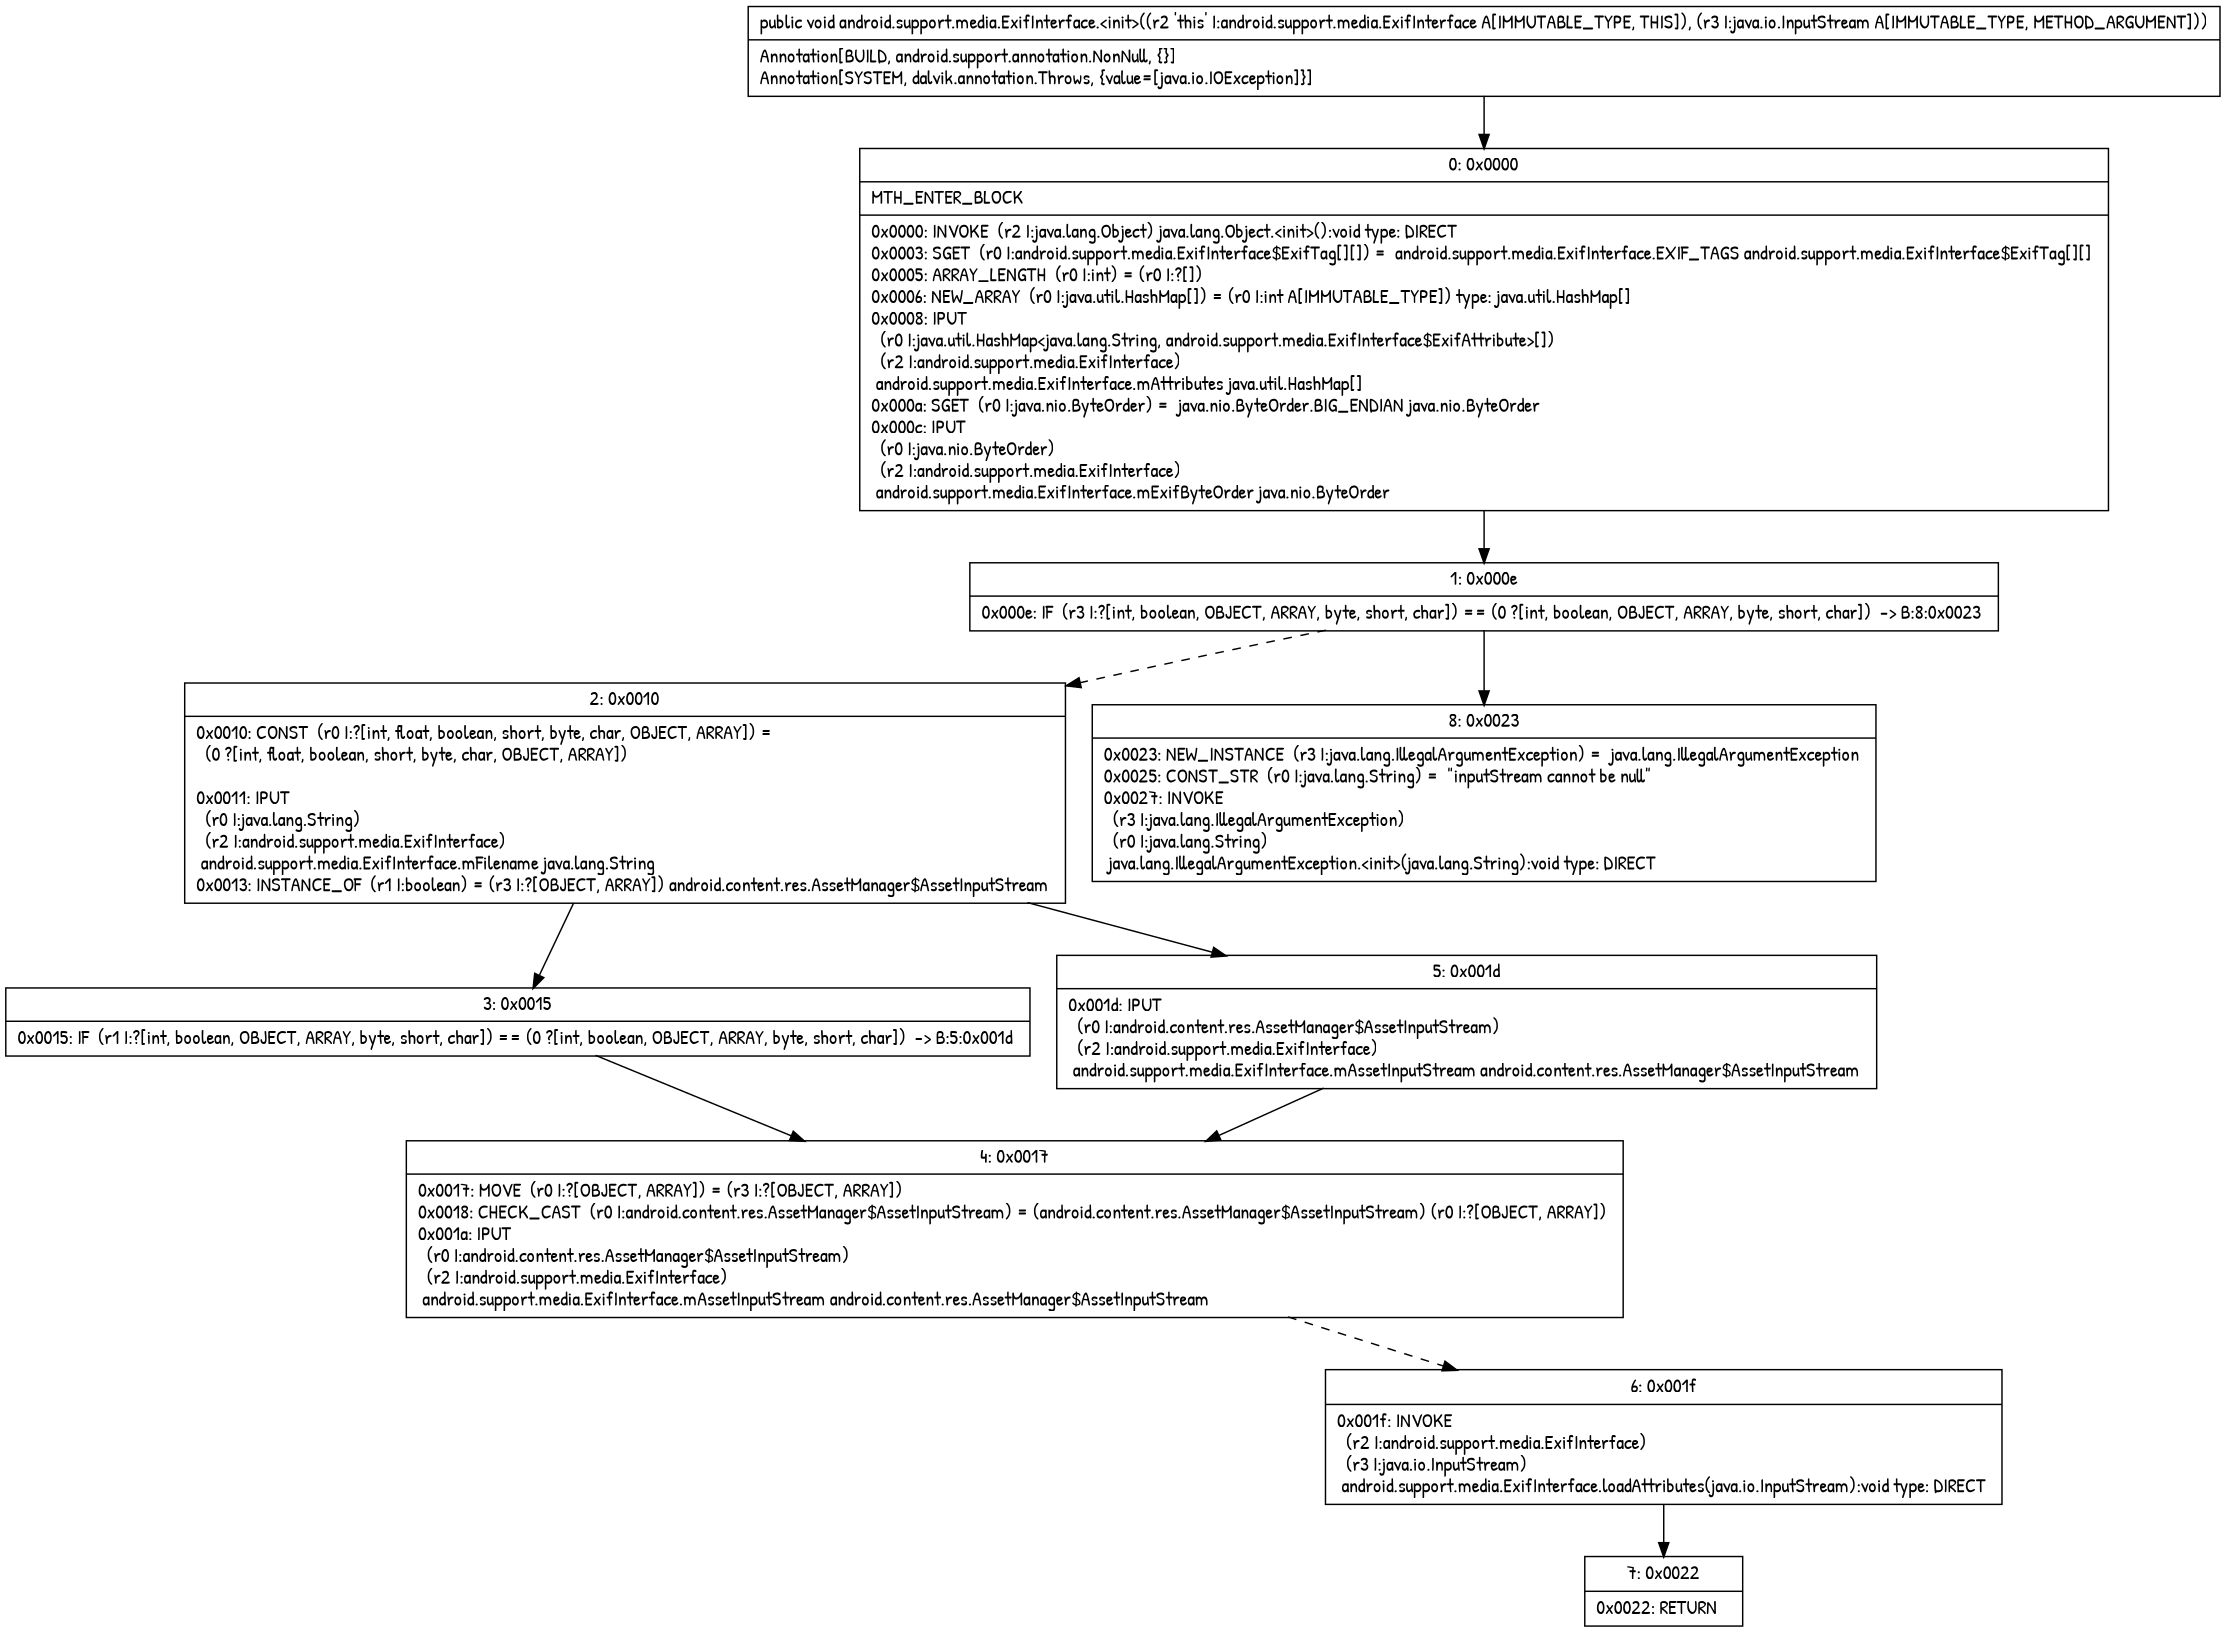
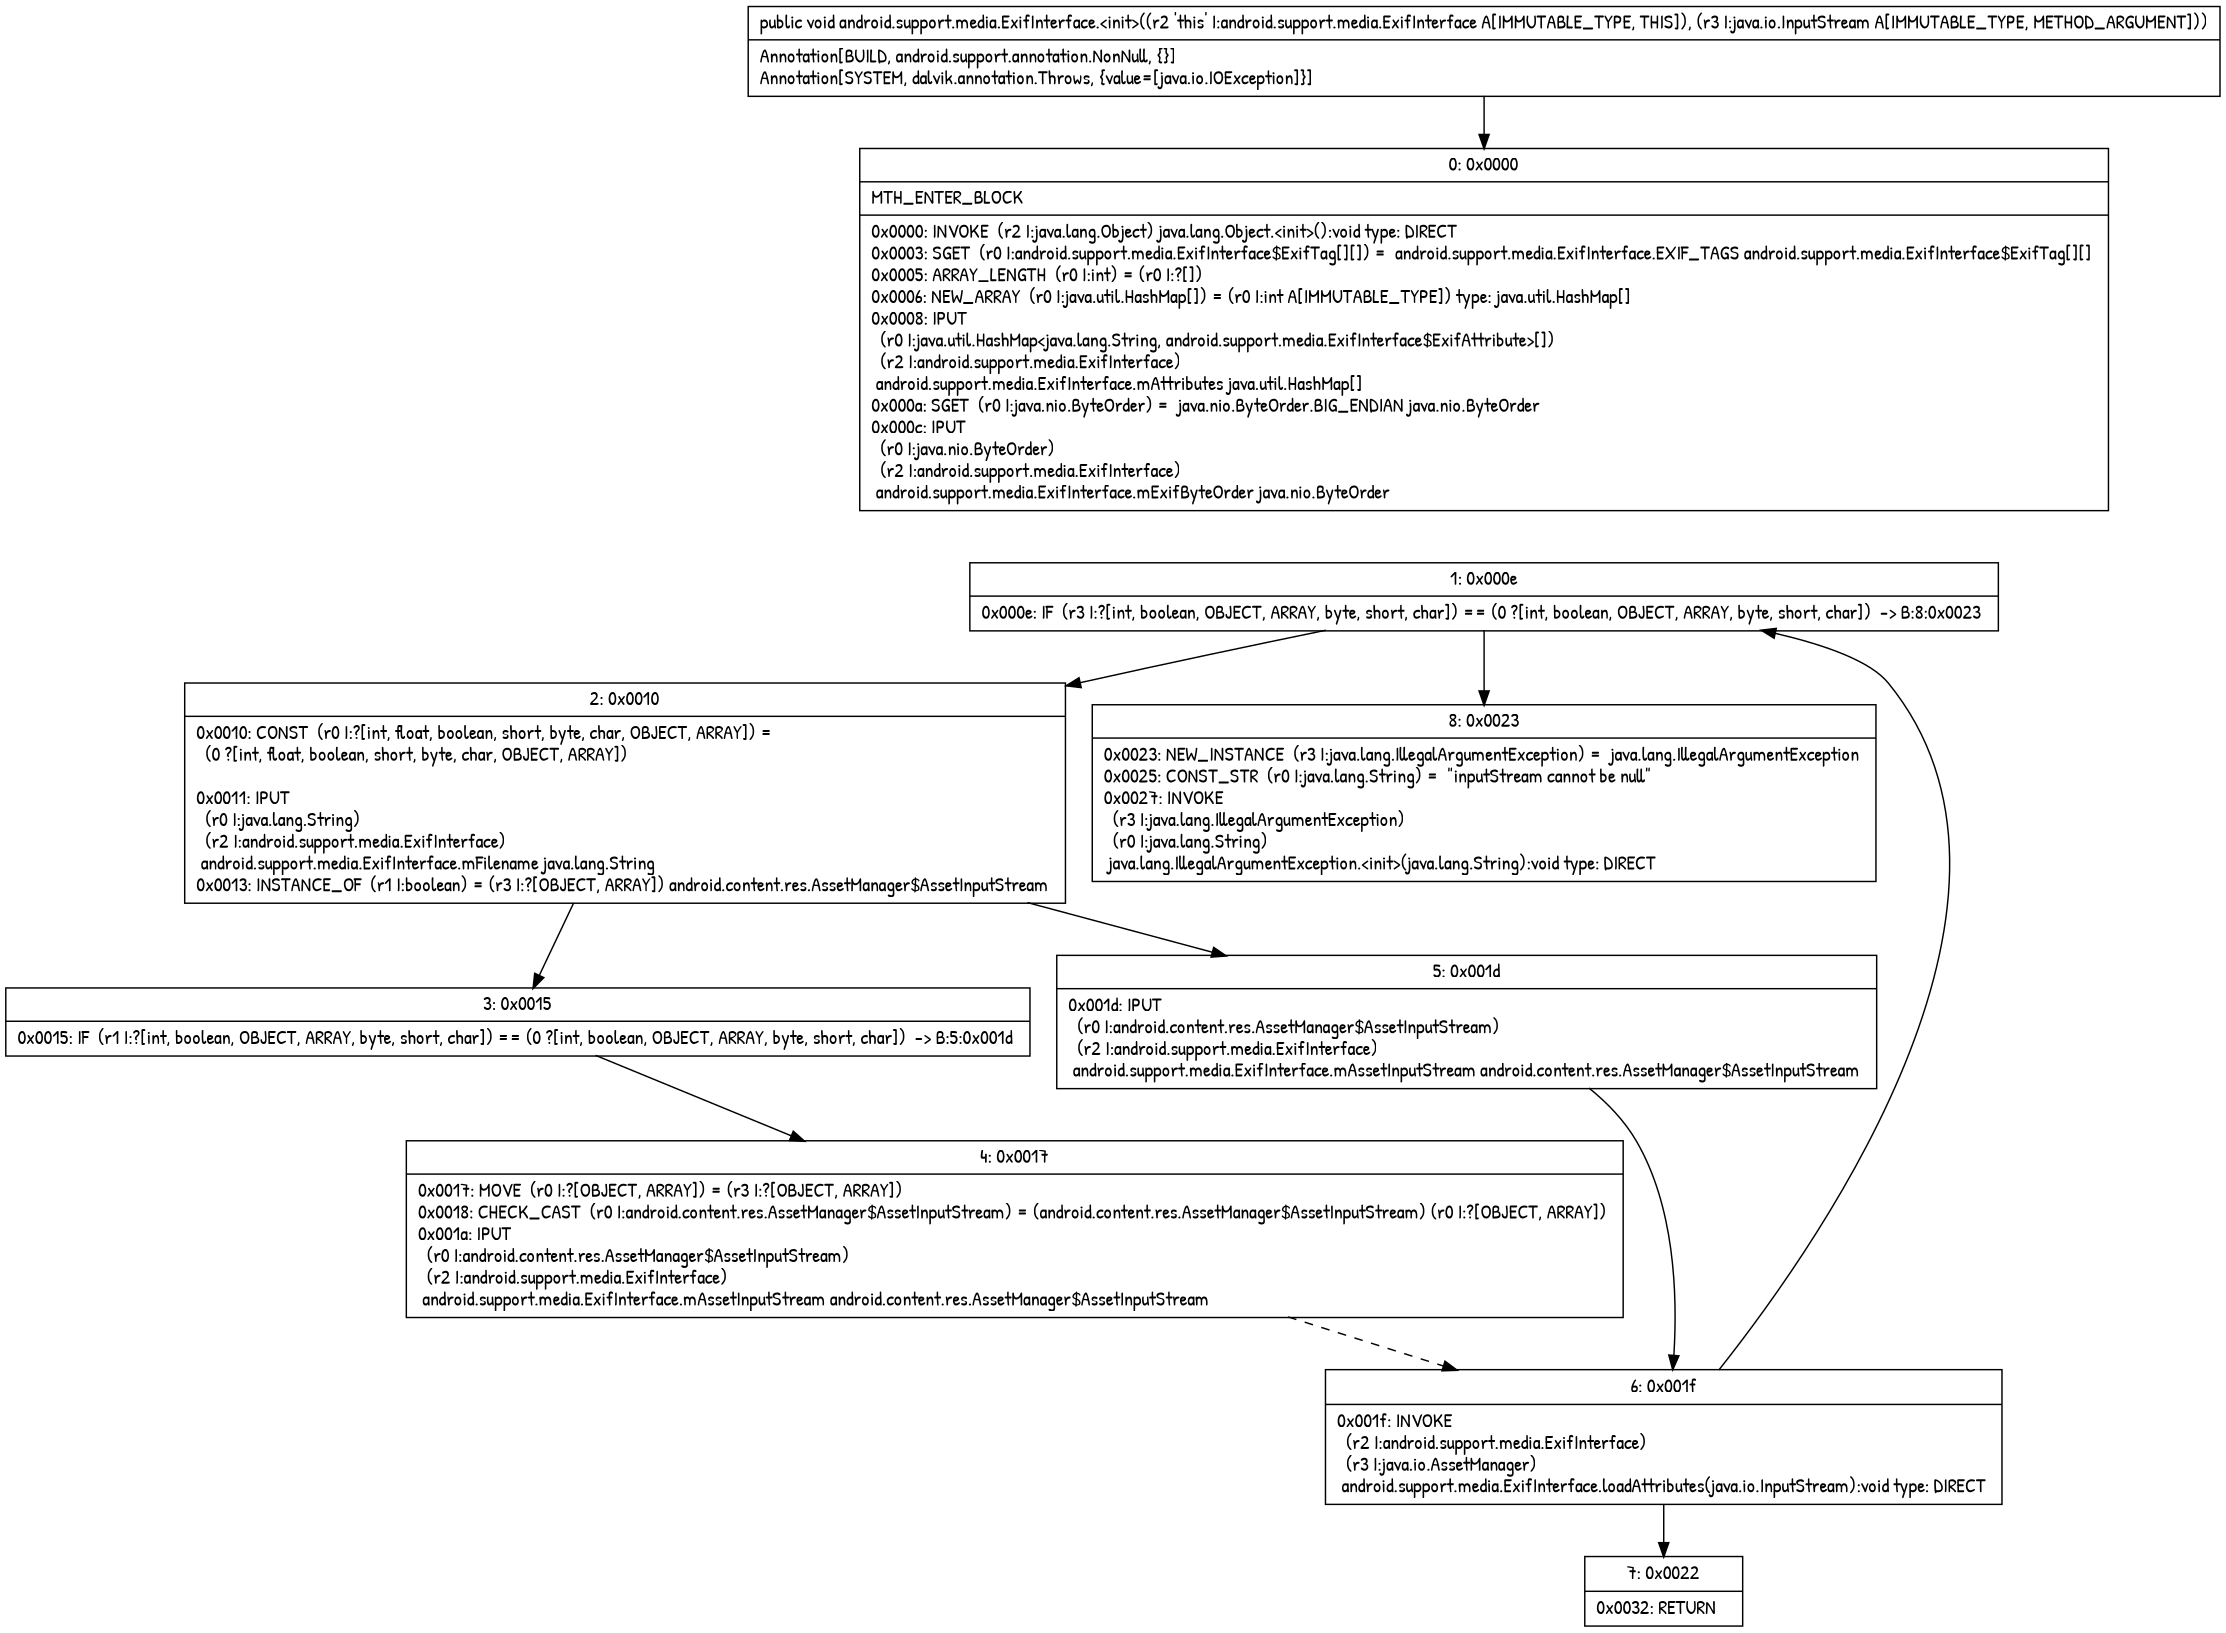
edge "0: 0x0000" -> "1: 0x000e": now "6: 0x001f" -> "1: 0x000e"
edge "1: 0x000e" -> "2: 0x0010": style dashed -> solid
edge "5: 0x001d" -> "4: 0x0017": now "5: 0x001d" -> "6: 0x001f"
node "6: 0x001f": text "(r3 I:java.io.InputStream)" -> "(r3 I:java.io.AssetManager)"
node "7: 0x0022": text "0x0022: RETURN" -> "0x0032: RETURN"
